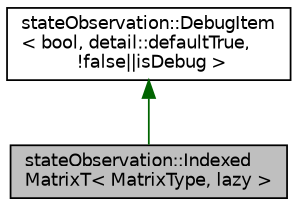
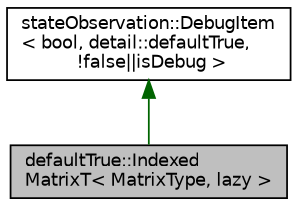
node "stateObservation::Indexed MatrixT< MatrixType, lazy >": label "stateObservation::Indexed MatrixT< MatrixType, lazy >" -> "defaultTrue::Indexed MatrixT< MatrixType, lazy >"
